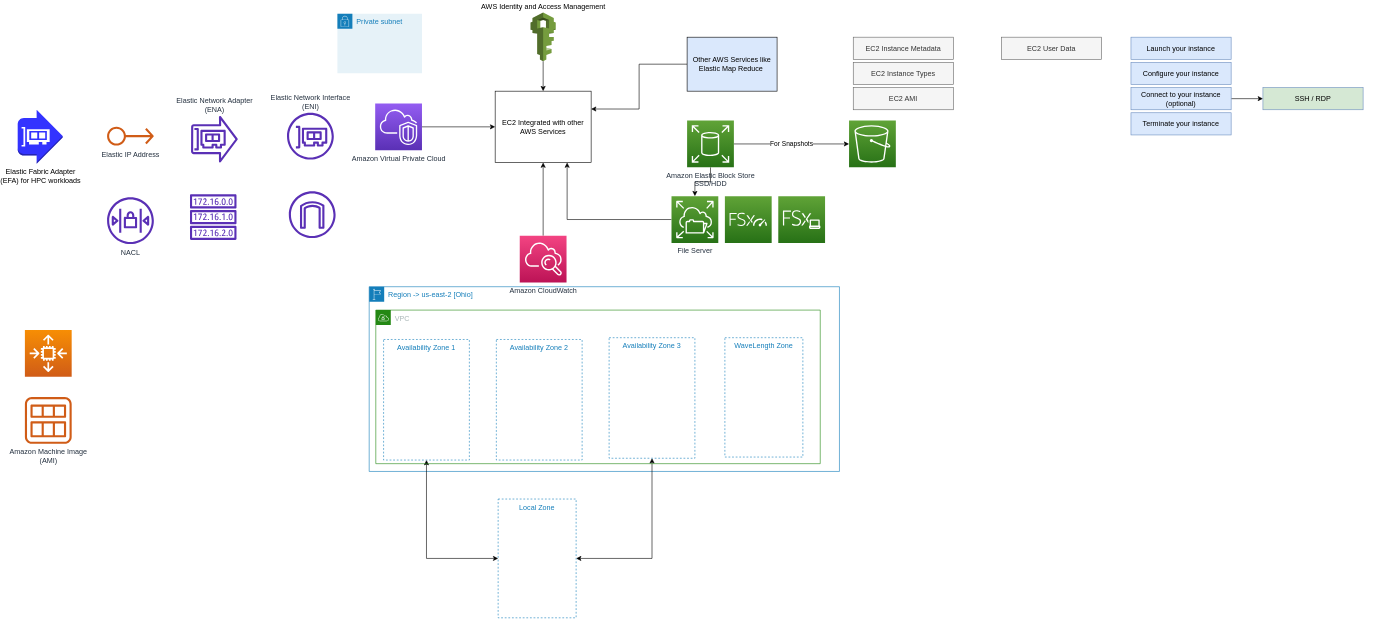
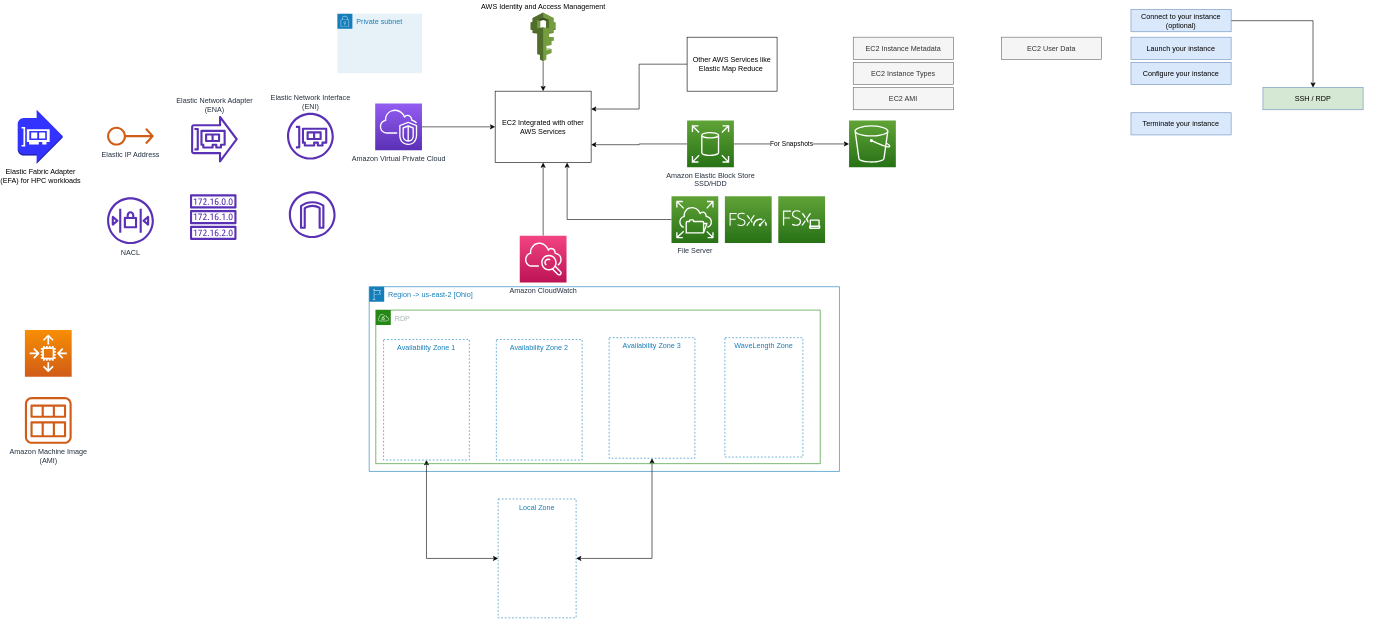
node "Other AWS Services like Elastic Map Reduce": fillcolor #dae8fc -> #ffffff
node "Connect to your instance (optional)": moved (1181, 98) -> (1181, 20)
edge "Amazon Elastic Block Store SSD/HDD" -> "File Server": now "Amazon Elastic Block Store SSD/HDD" -> "EC2 Integrated with other AWS Services"
node "VPC": label "VPC" -> "RDP"
